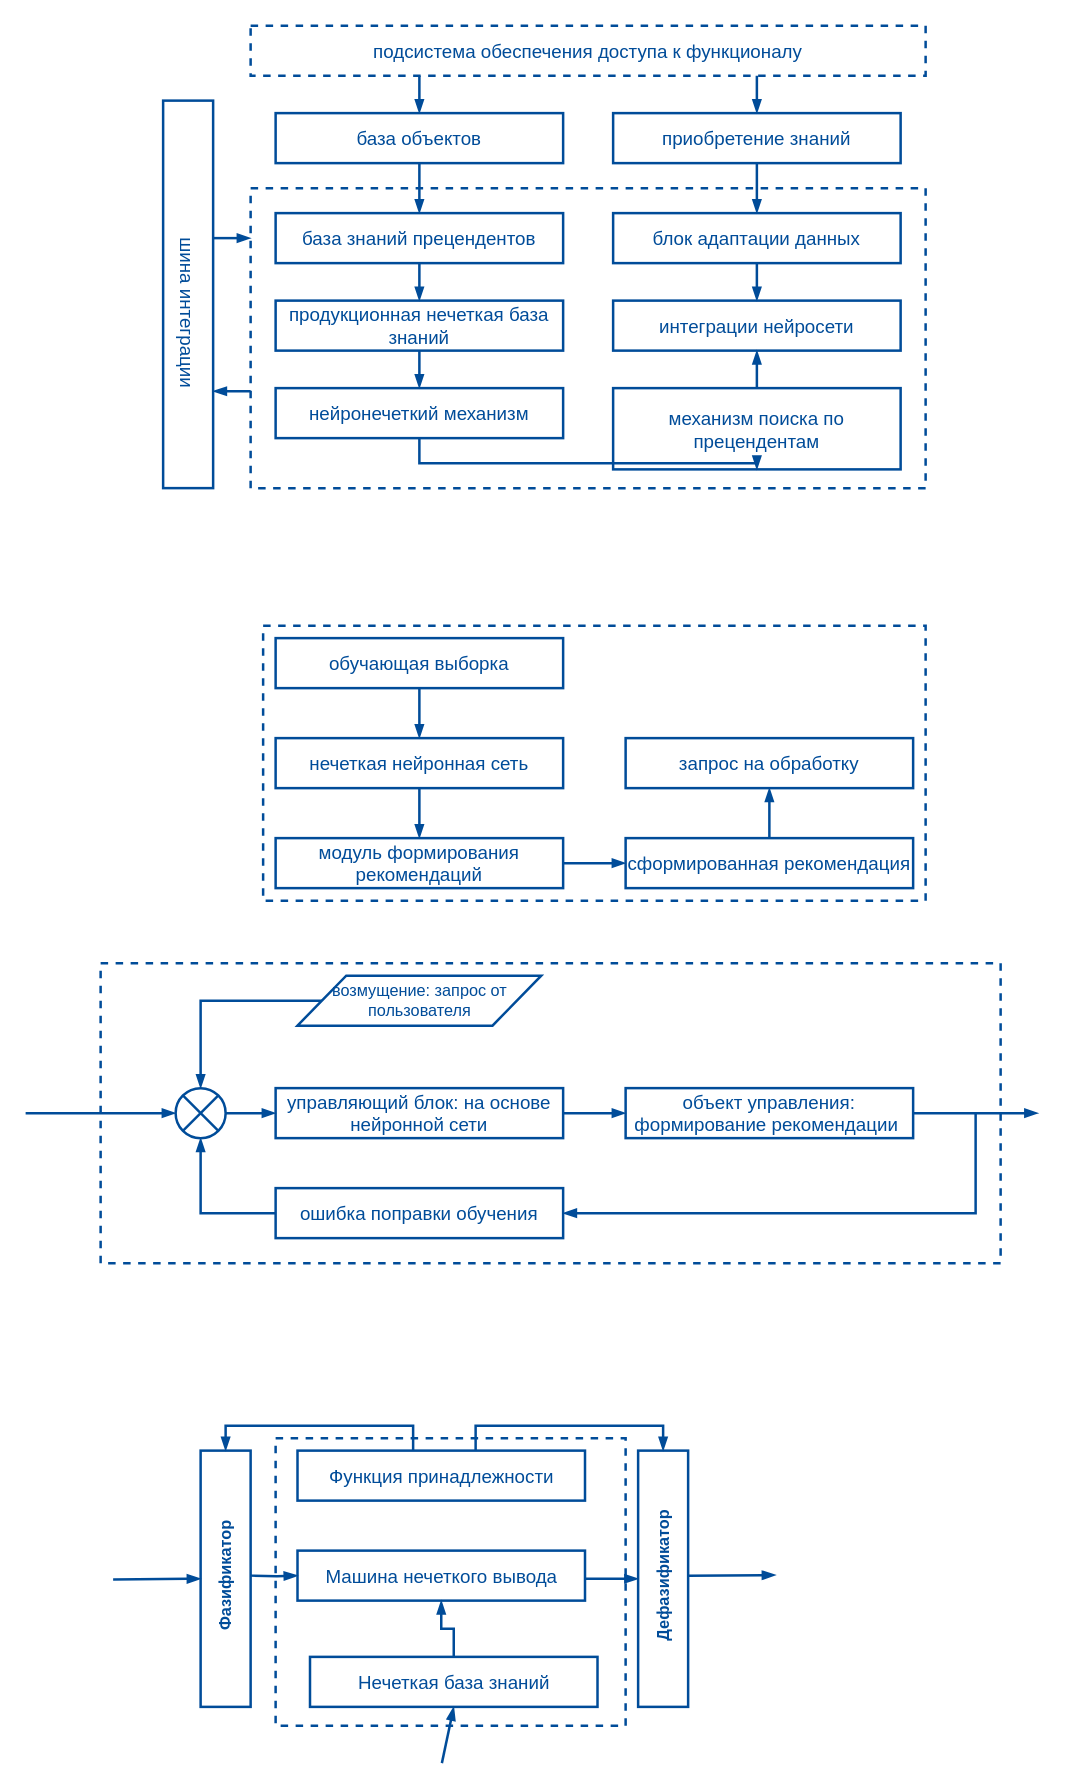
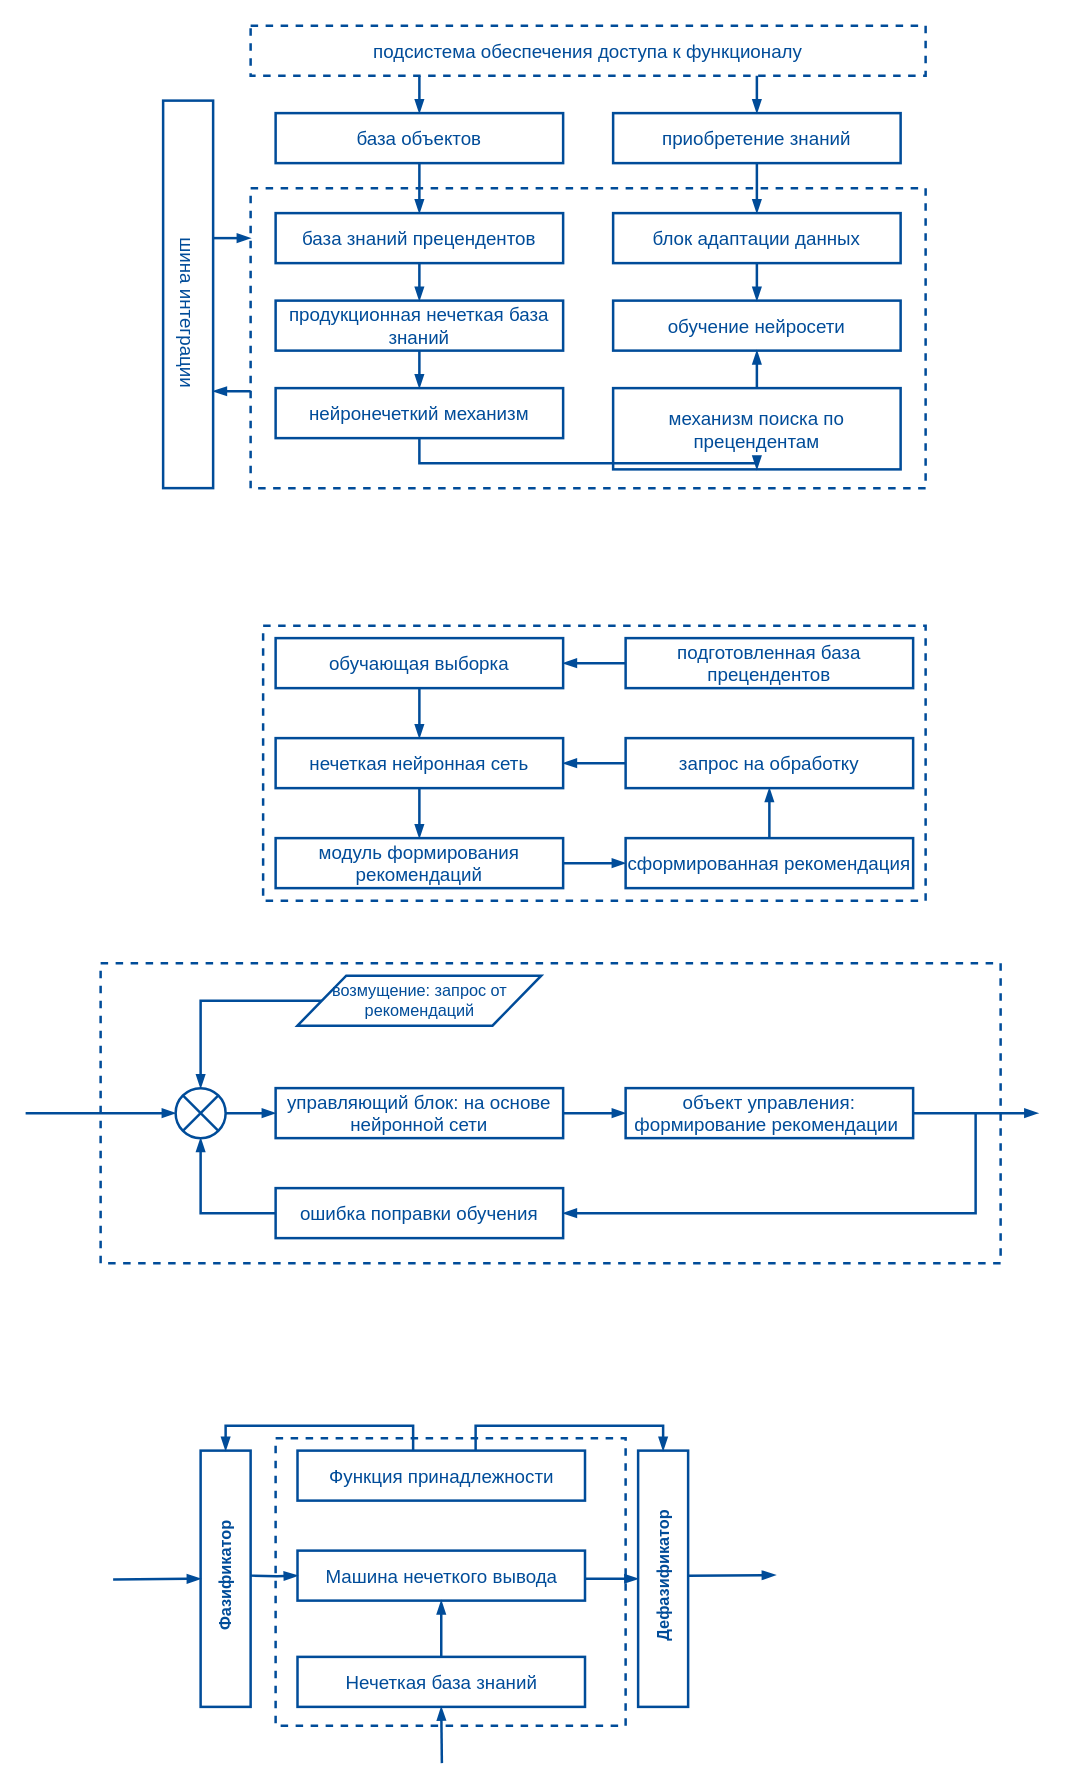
node "интеграции нейросети": label "интеграции нейросети" -> "обучение нейросети"
edge "подготовленная база прецендентов" -> "обучающая выборка": added
node "подготовленная база прецендентов": added
edge "запрос на обработку" -> "нечеткая нейронная сеть": added
node "возмущение: запрос от пользователя": label "возмущение: запрос от пользователя" -> "возмущение: запрос от рекомендаций"
node "Нечеткая база знаний": moved (454, 1682) -> (441, 1682)
